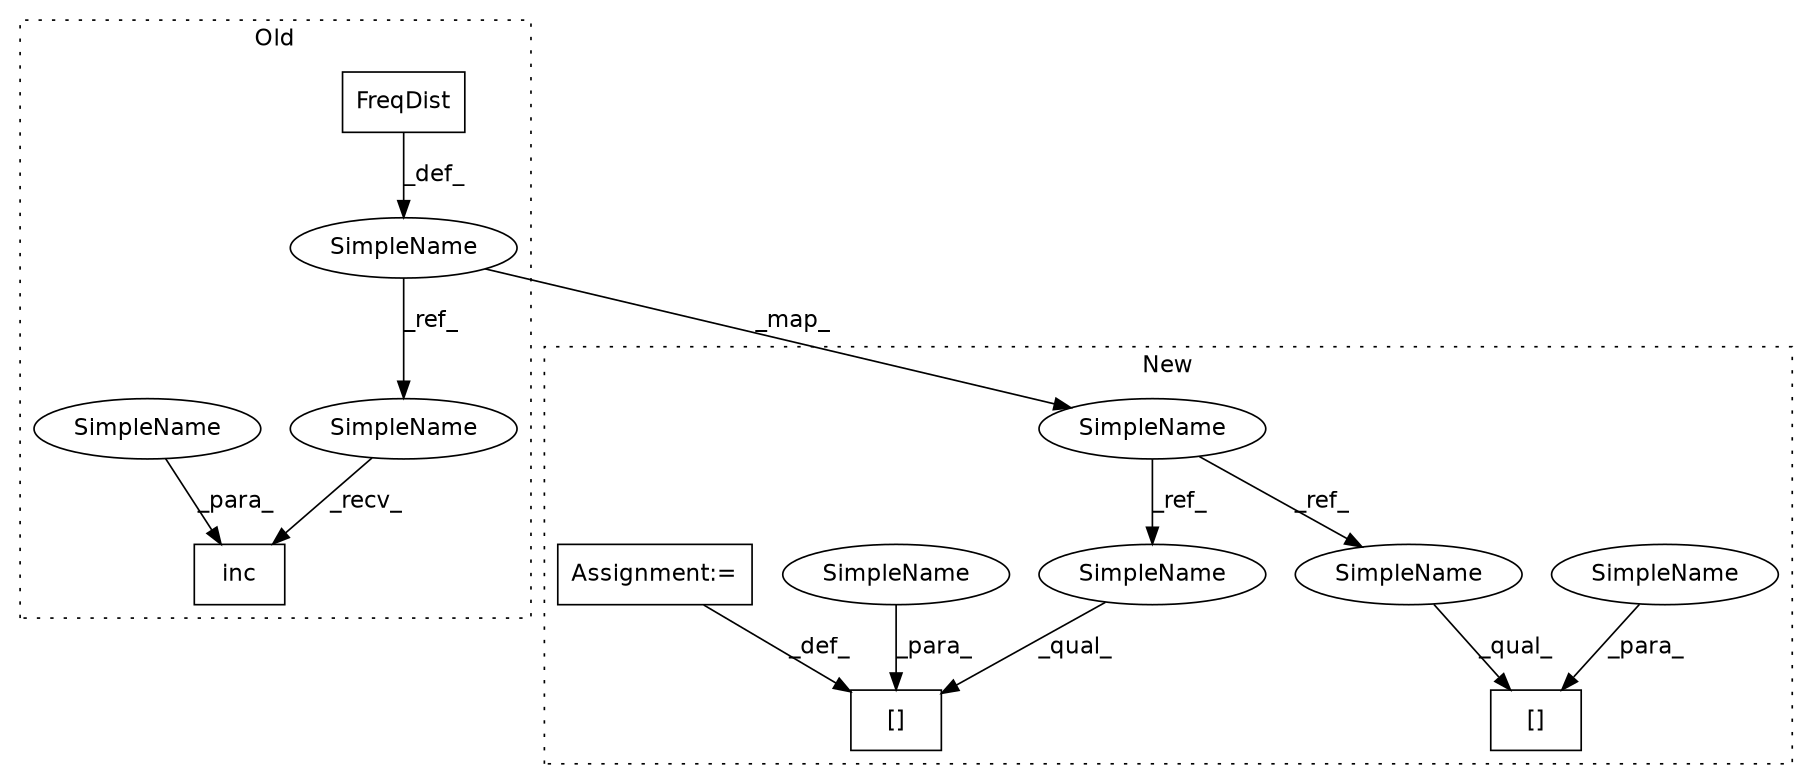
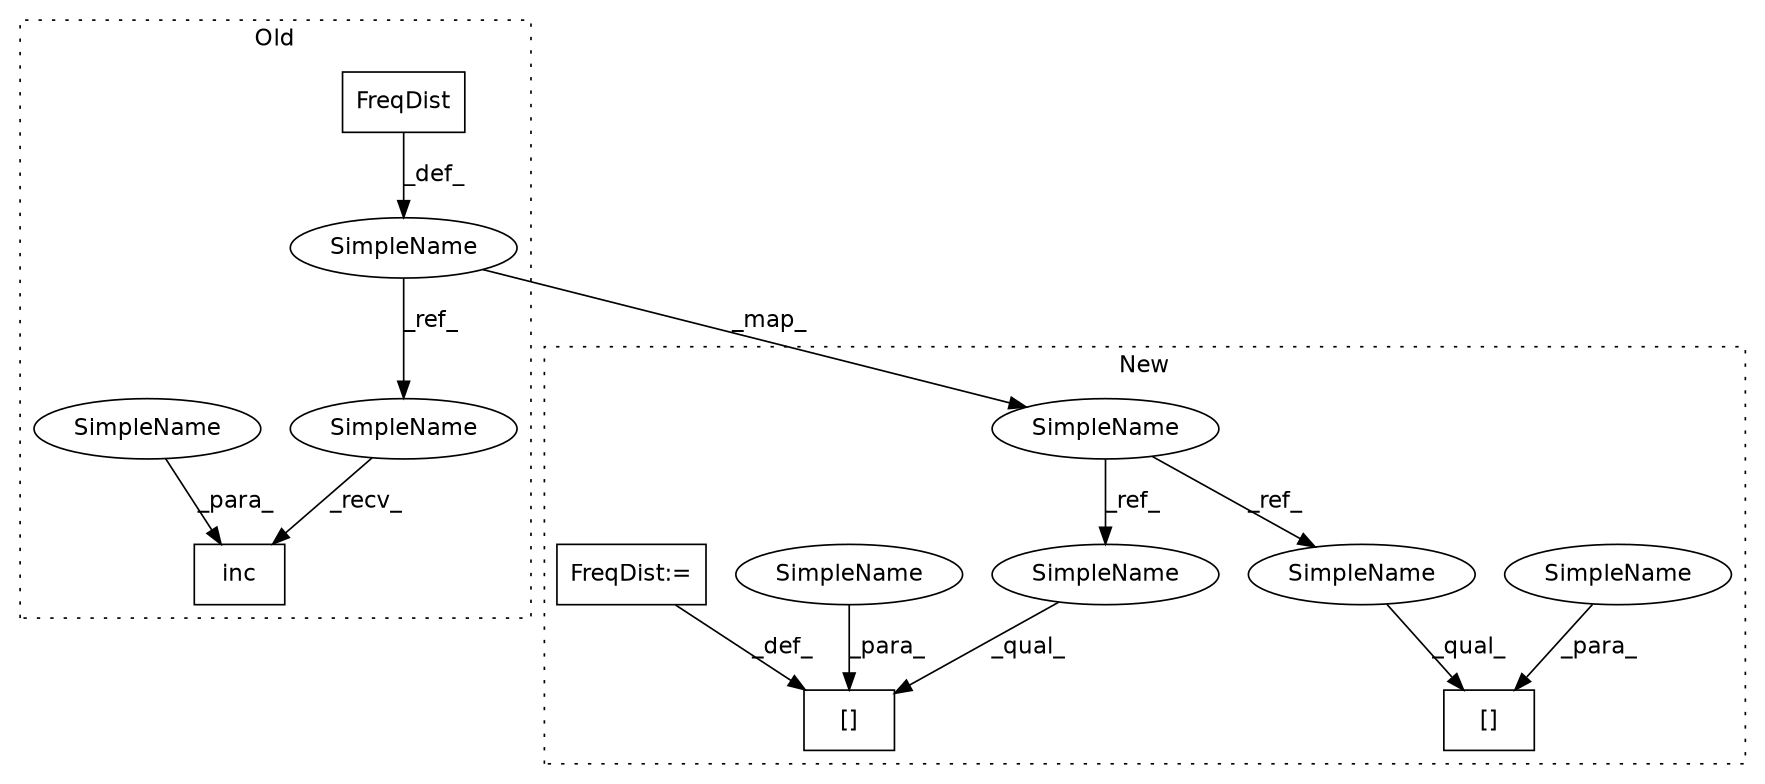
node "Assignment:=": label "Assignment:=" -> "FreqDist:="
